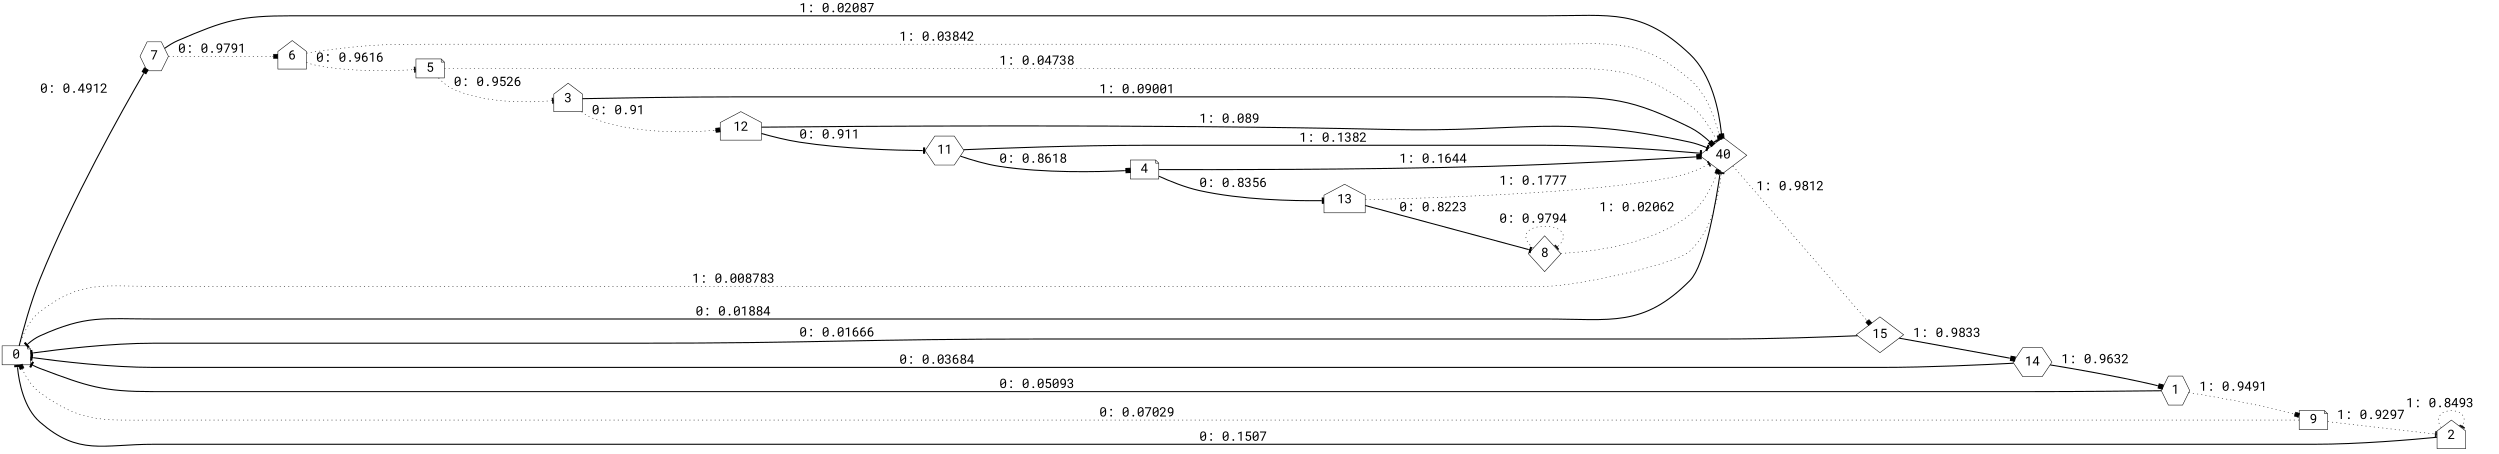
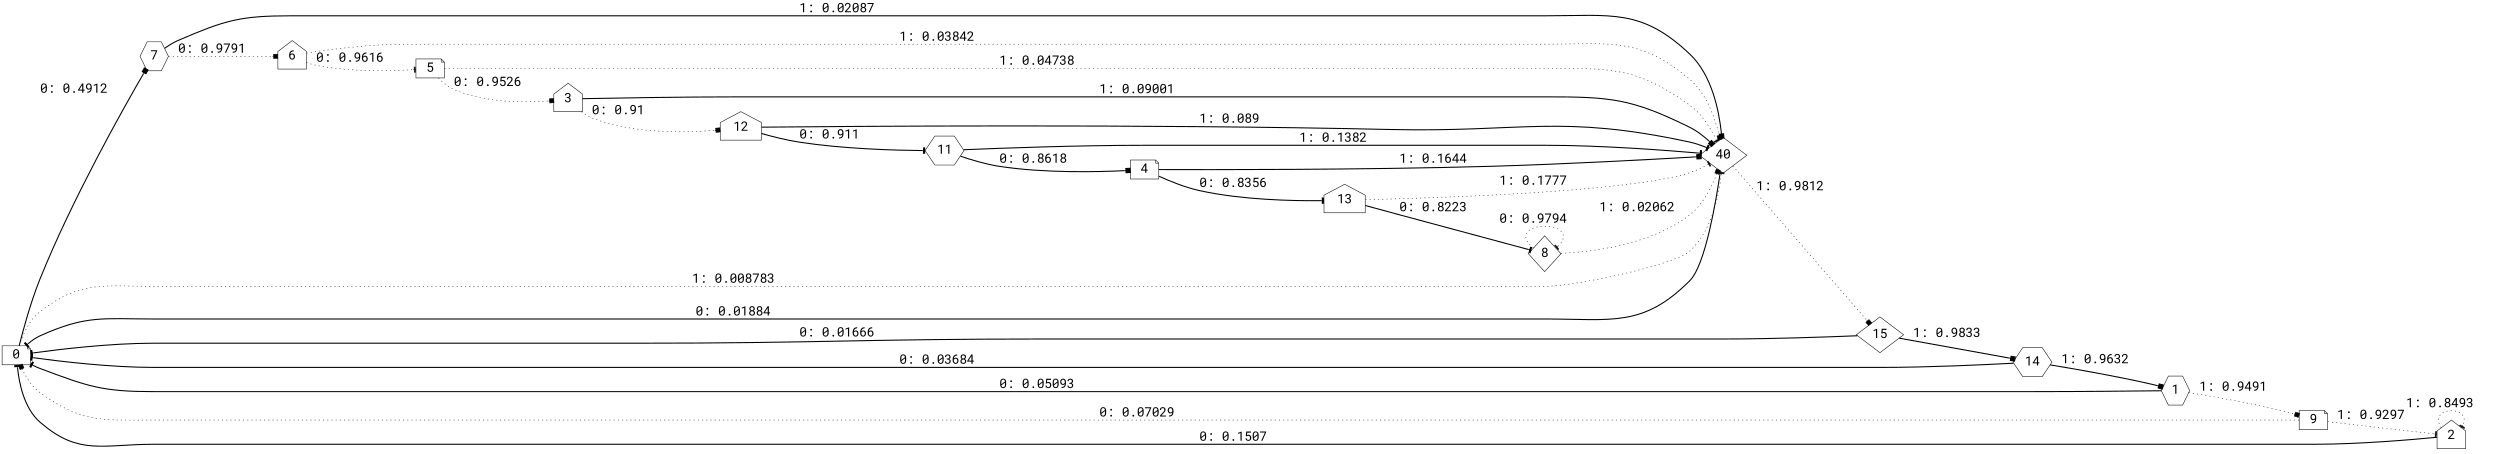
edge "5" -> "3": arrowhead tee -> box
